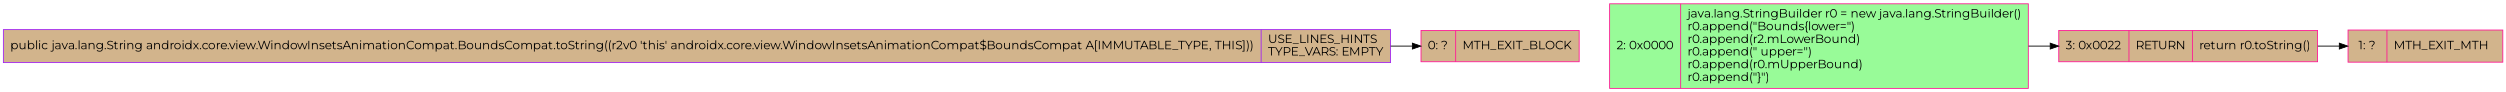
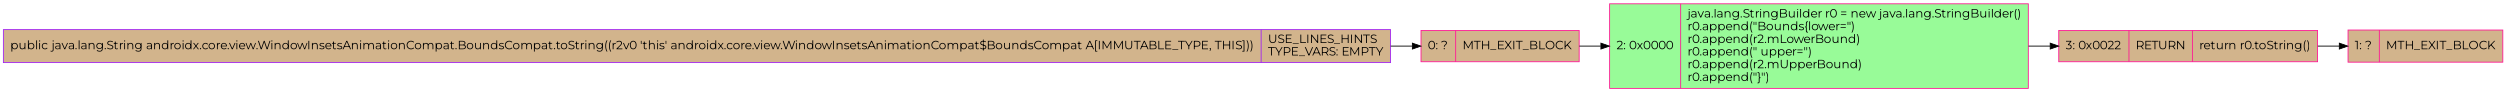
edge "0: ?" -> "2: 0x0000": added
node "1: ?": text "MTH_EXIT_MTH" -> "MTH_EXIT_BLOCK"
node "2: 0x0000": text "r0.append(r0.mUpperBound)" -> "r0.append(r2.mUpperBound)"
